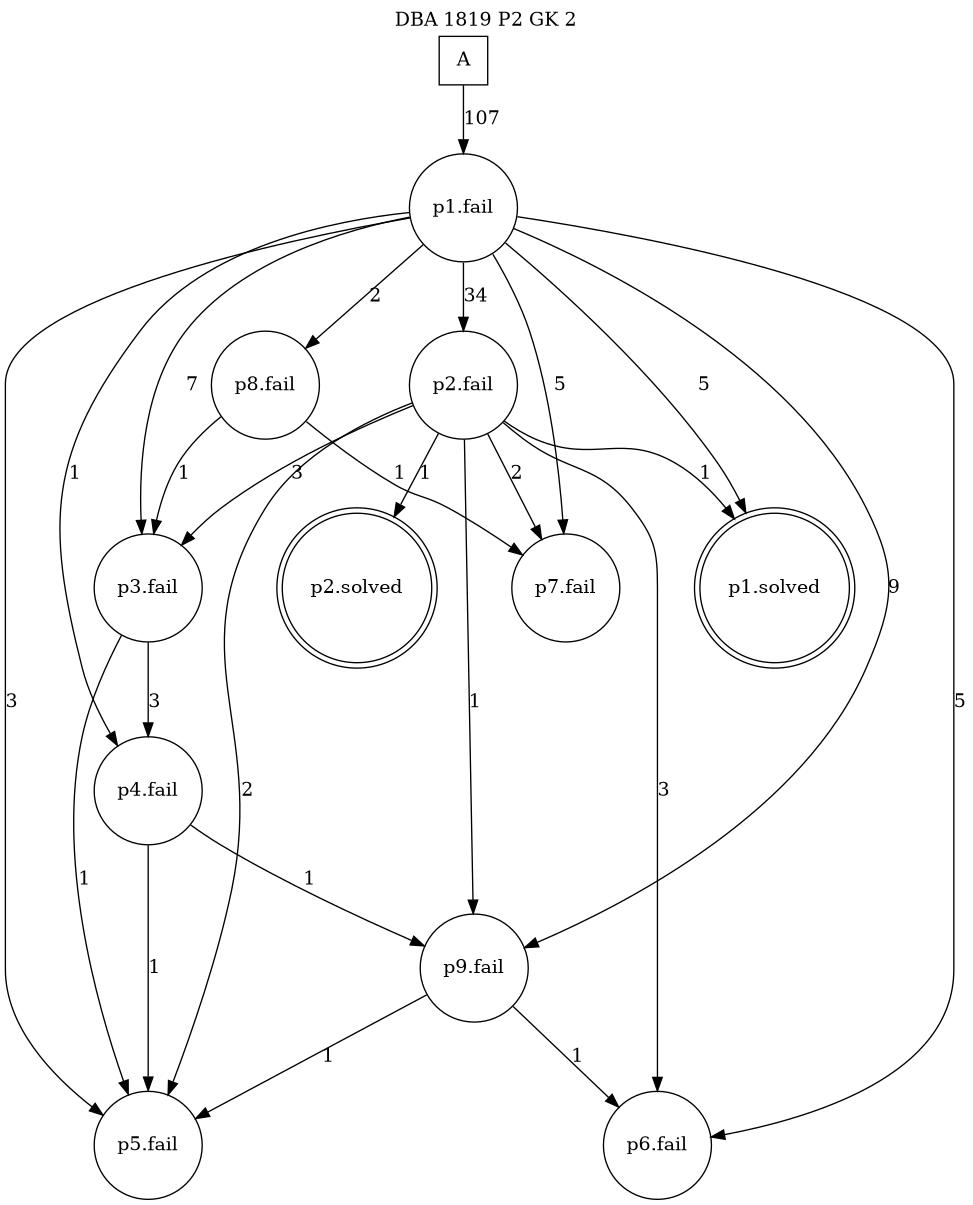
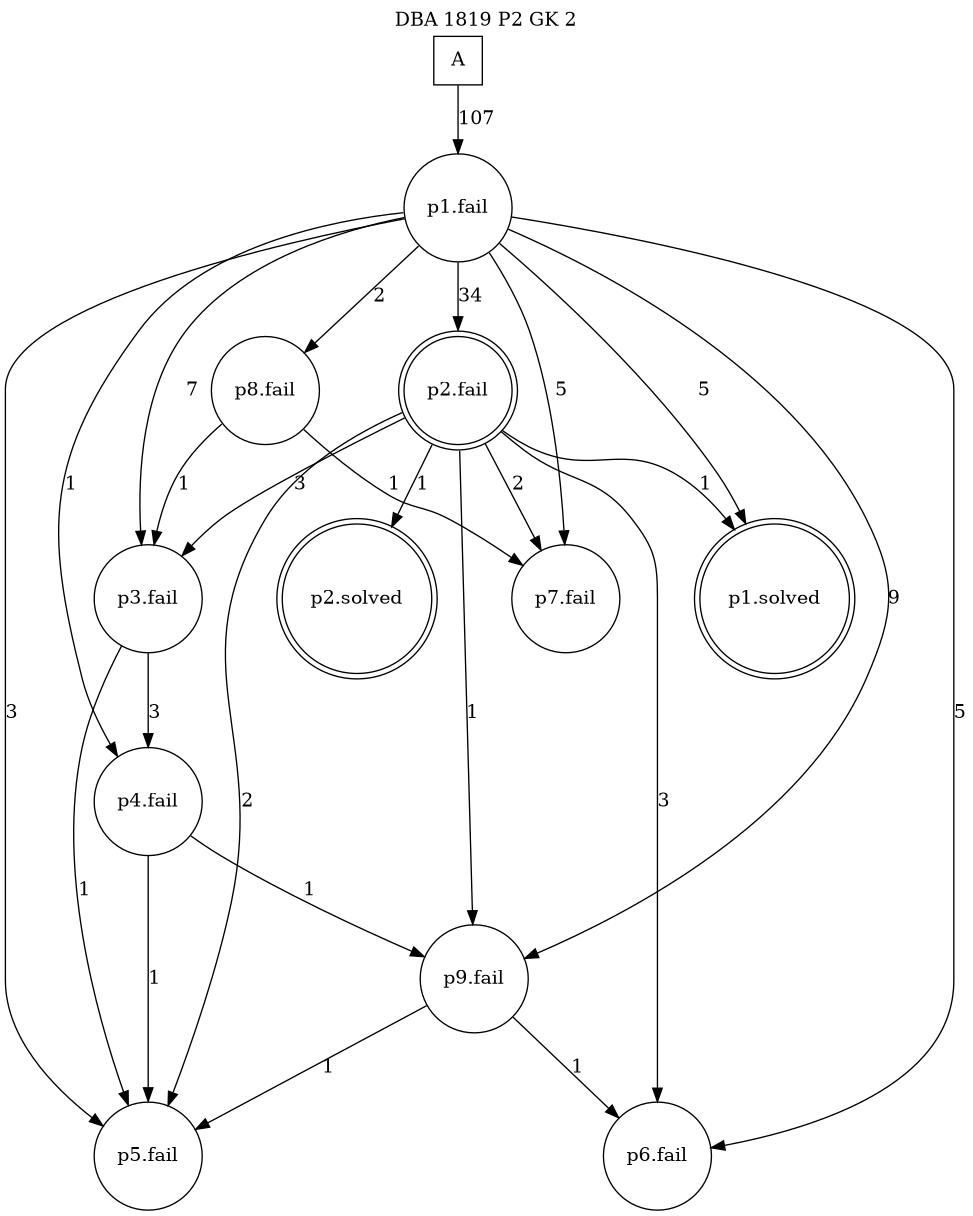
node "p2.fail": shape circle -> doublecircle
